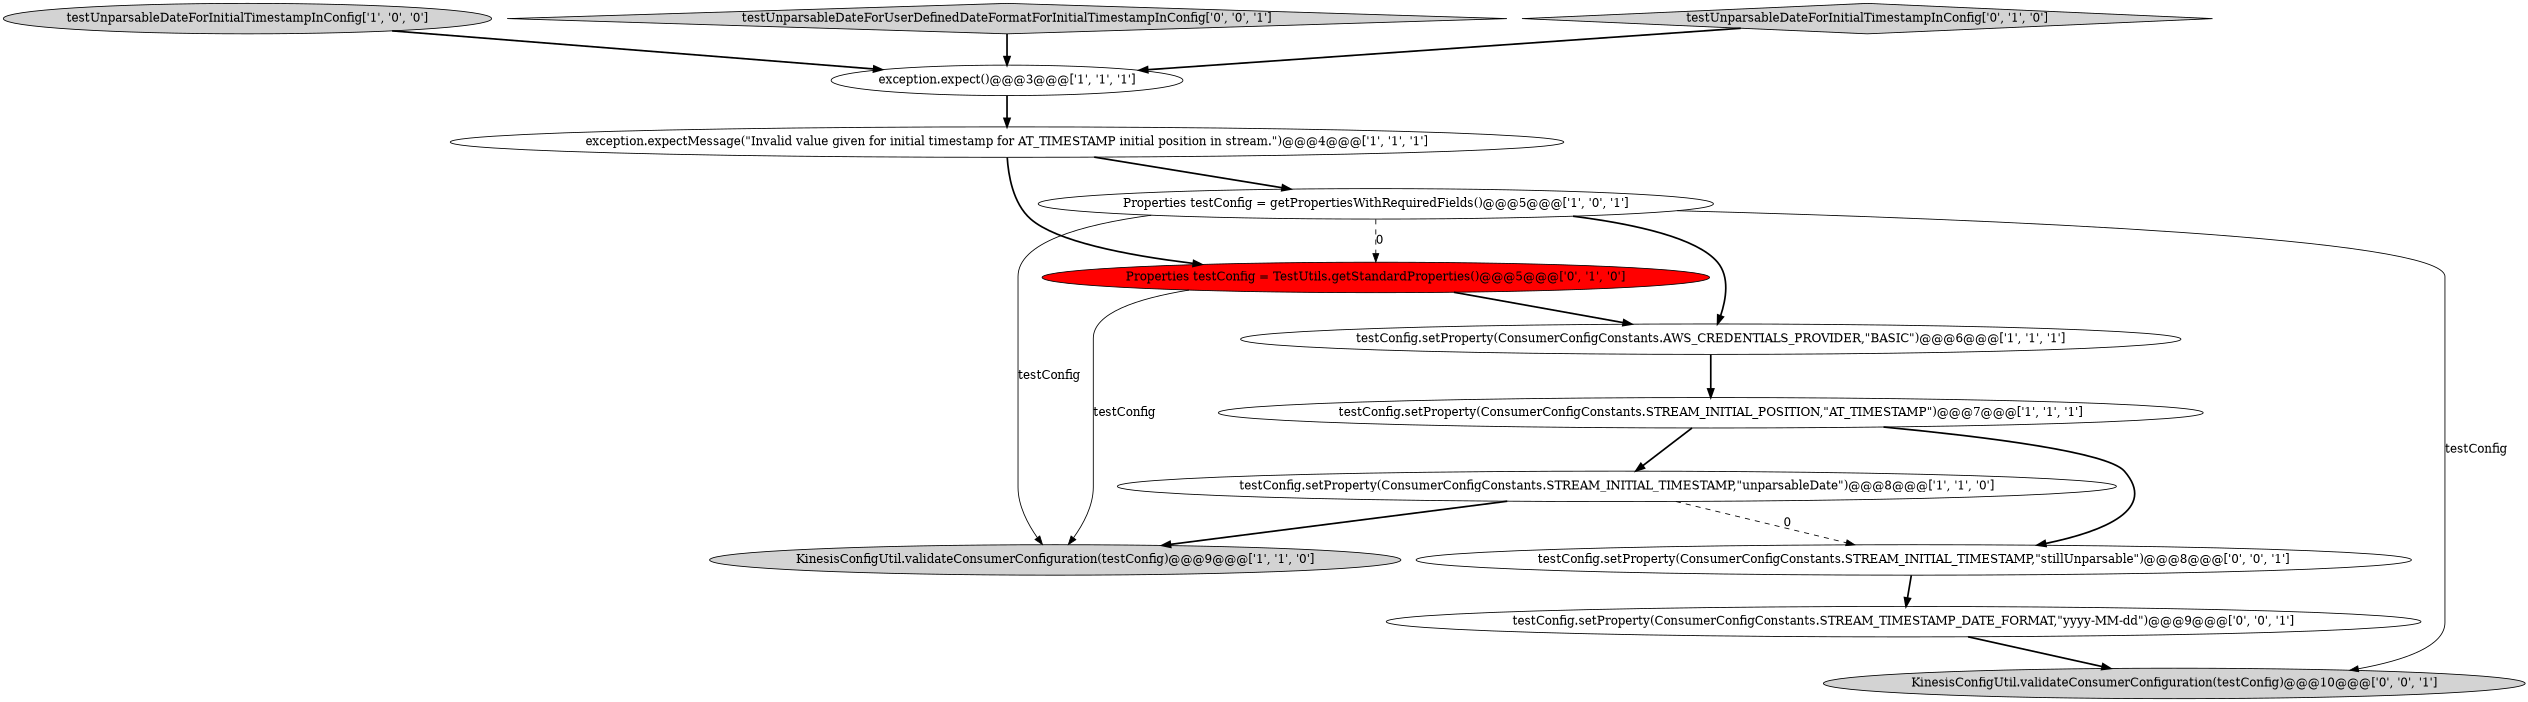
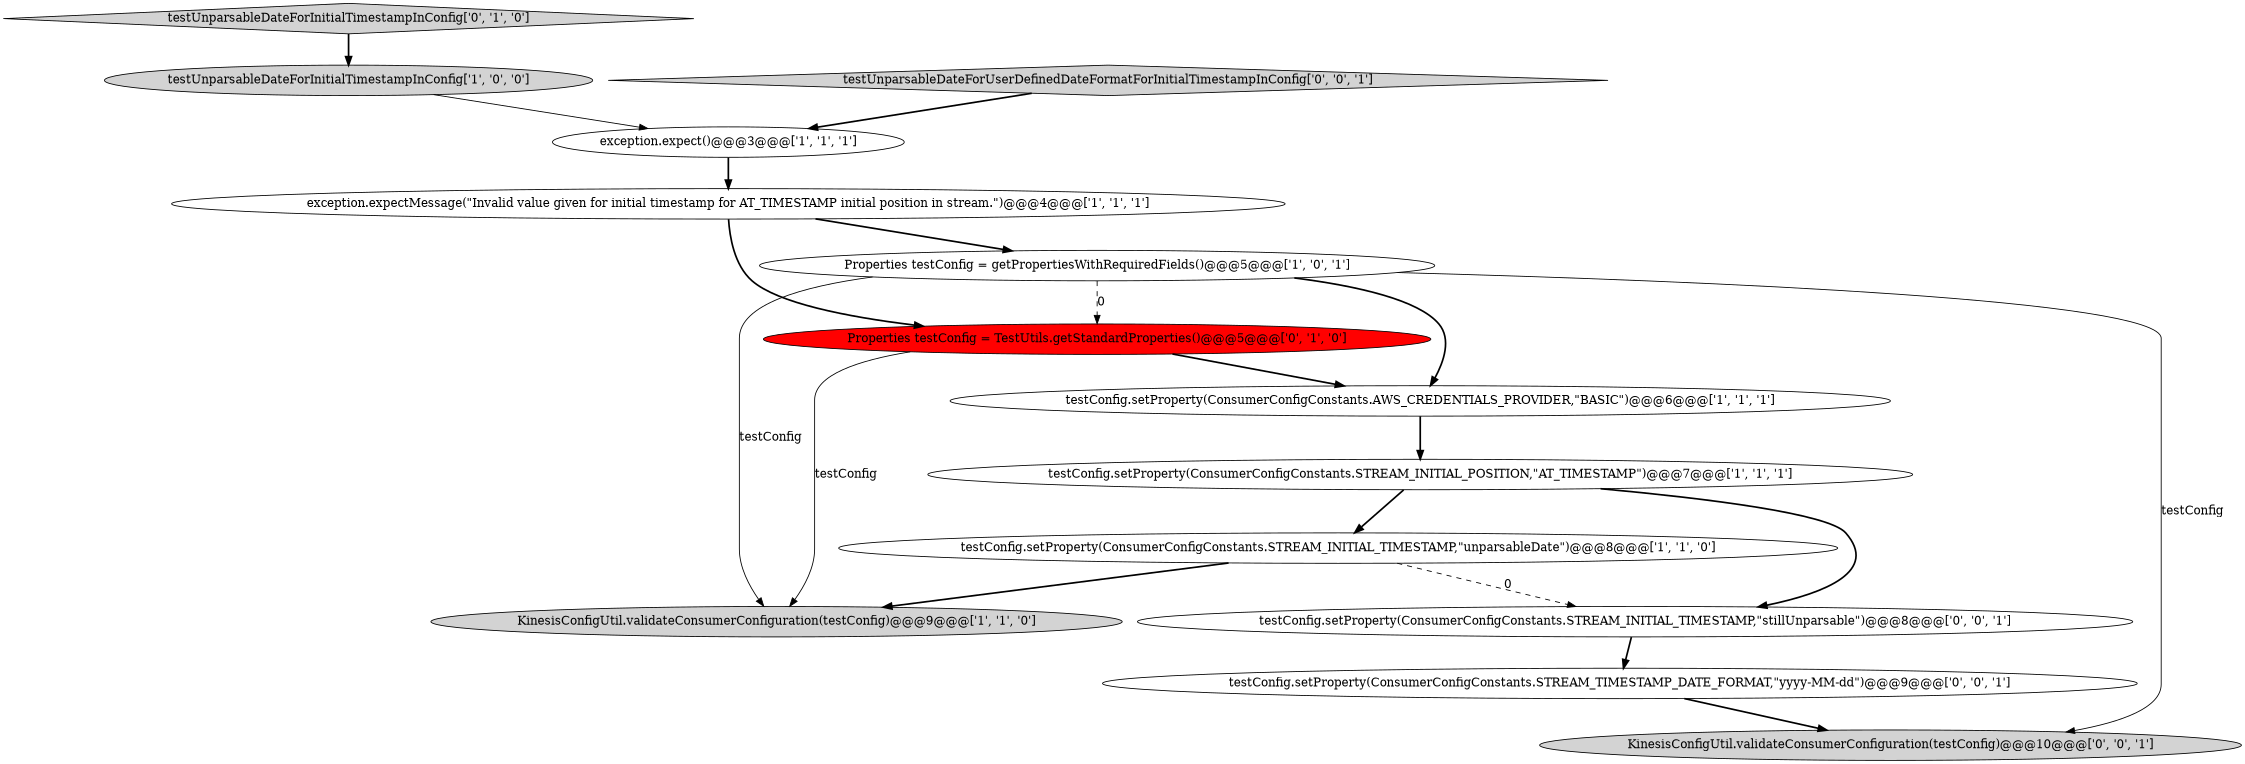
edge "testUnparsableDateForInitialTimestampInConfig['0', '1', '0']" -> "exception.expect()@@@3@@@['1', '1', '1']": now "testUnparsableDateForInitialTimestampInConfig['0', '1', '0']" -> "testUnparsableDateForInitialTimestampInConfig['1', '0', '0']"
edge "testUnparsableDateForInitialTimestampInConfig['1', '0', '0']" -> "exception.expect()@@@3@@@['1', '1', '1']": style bold -> solid
